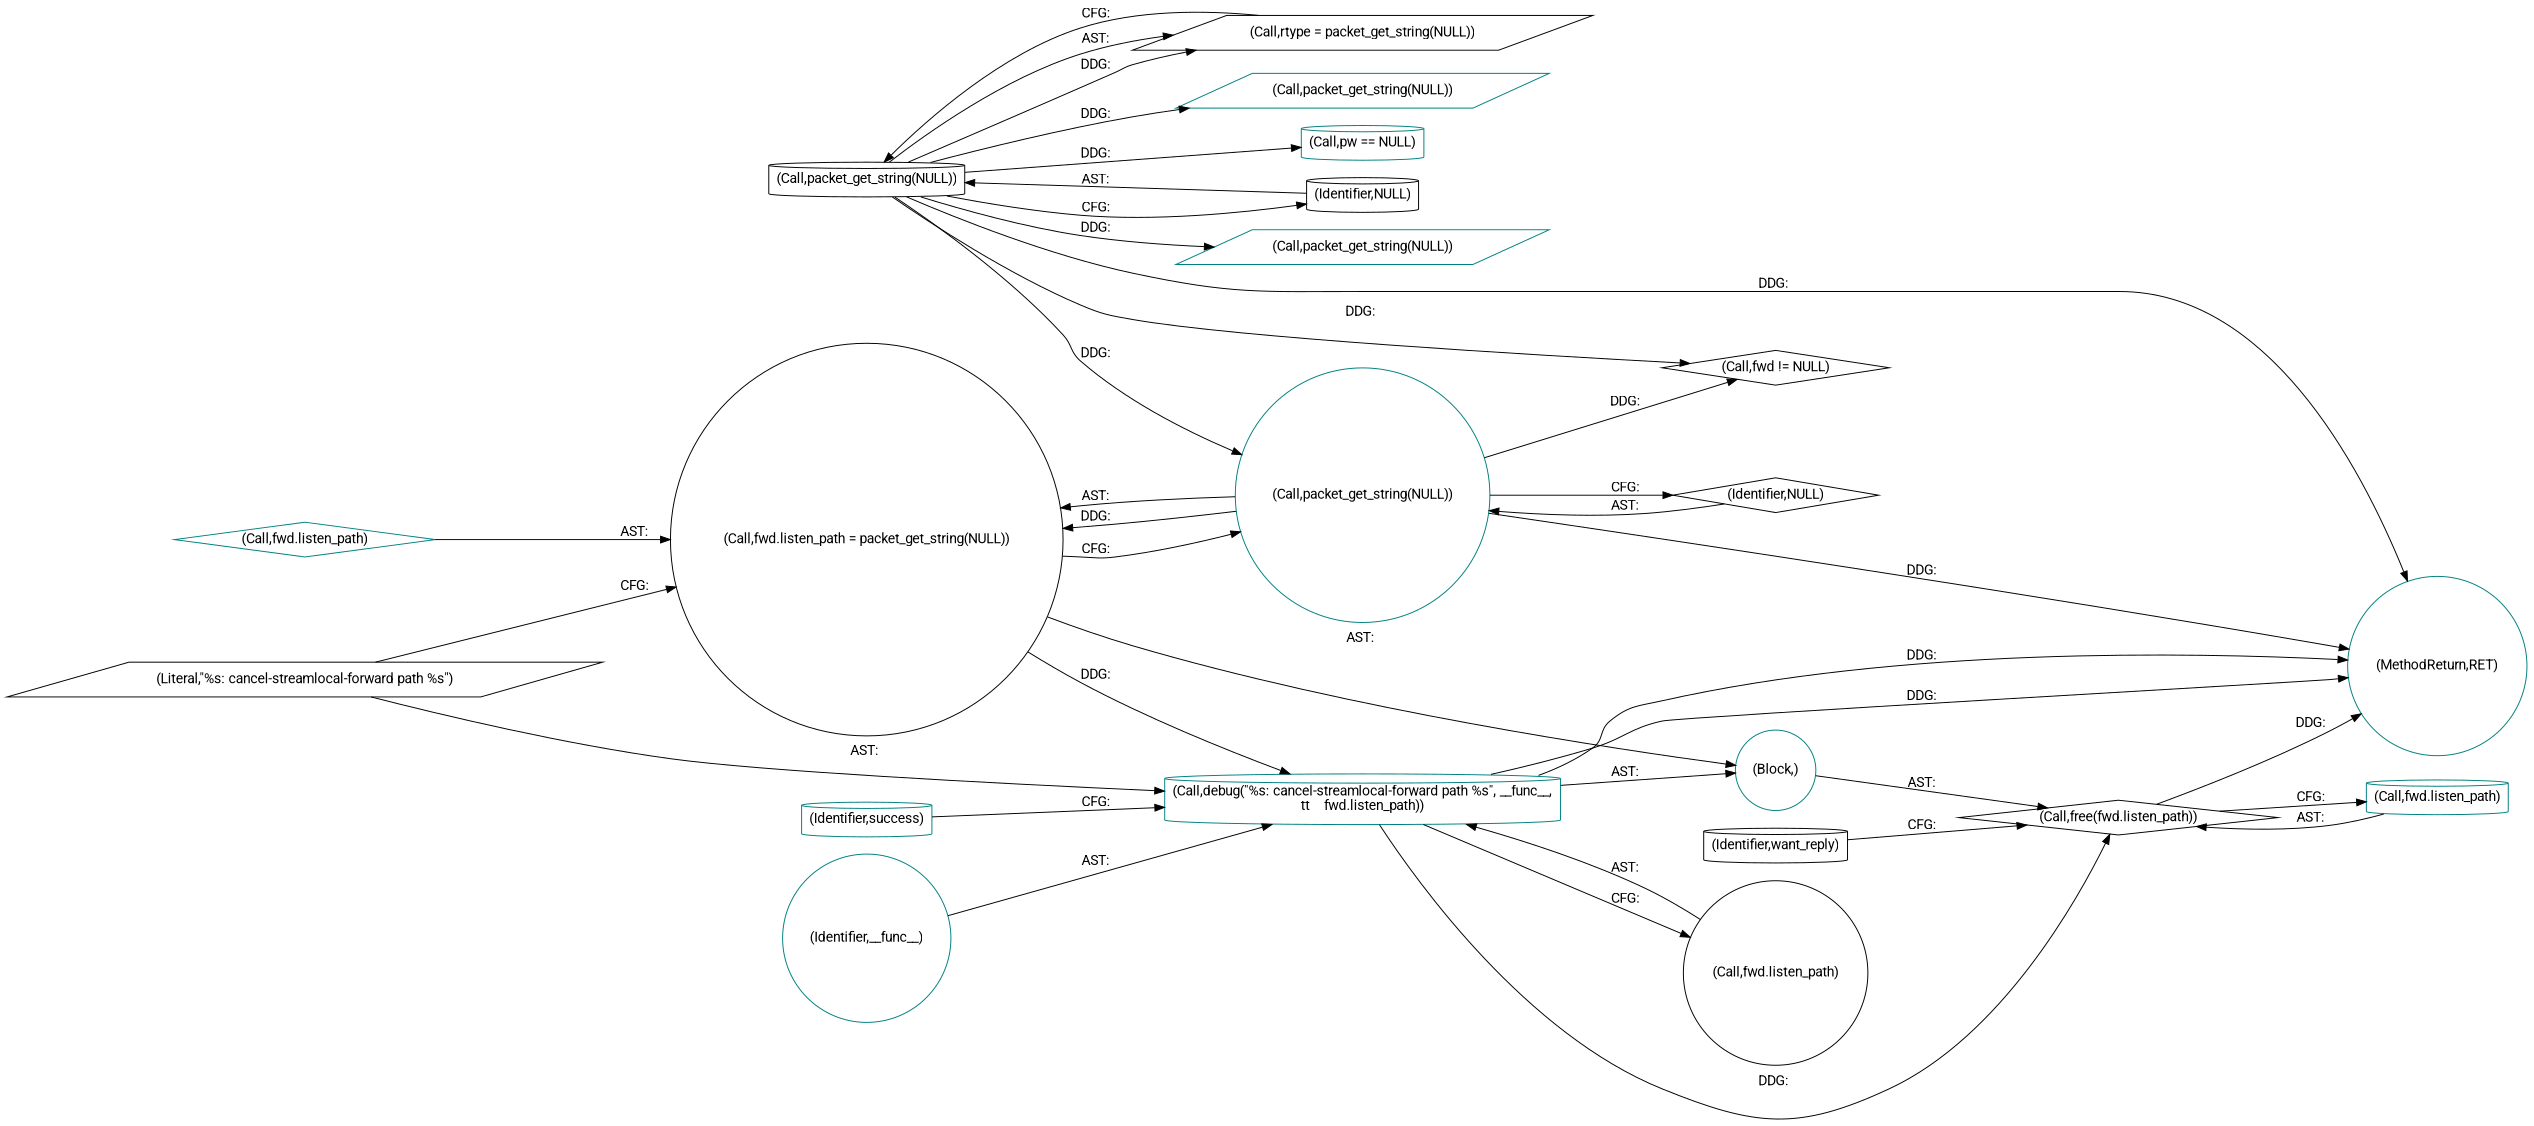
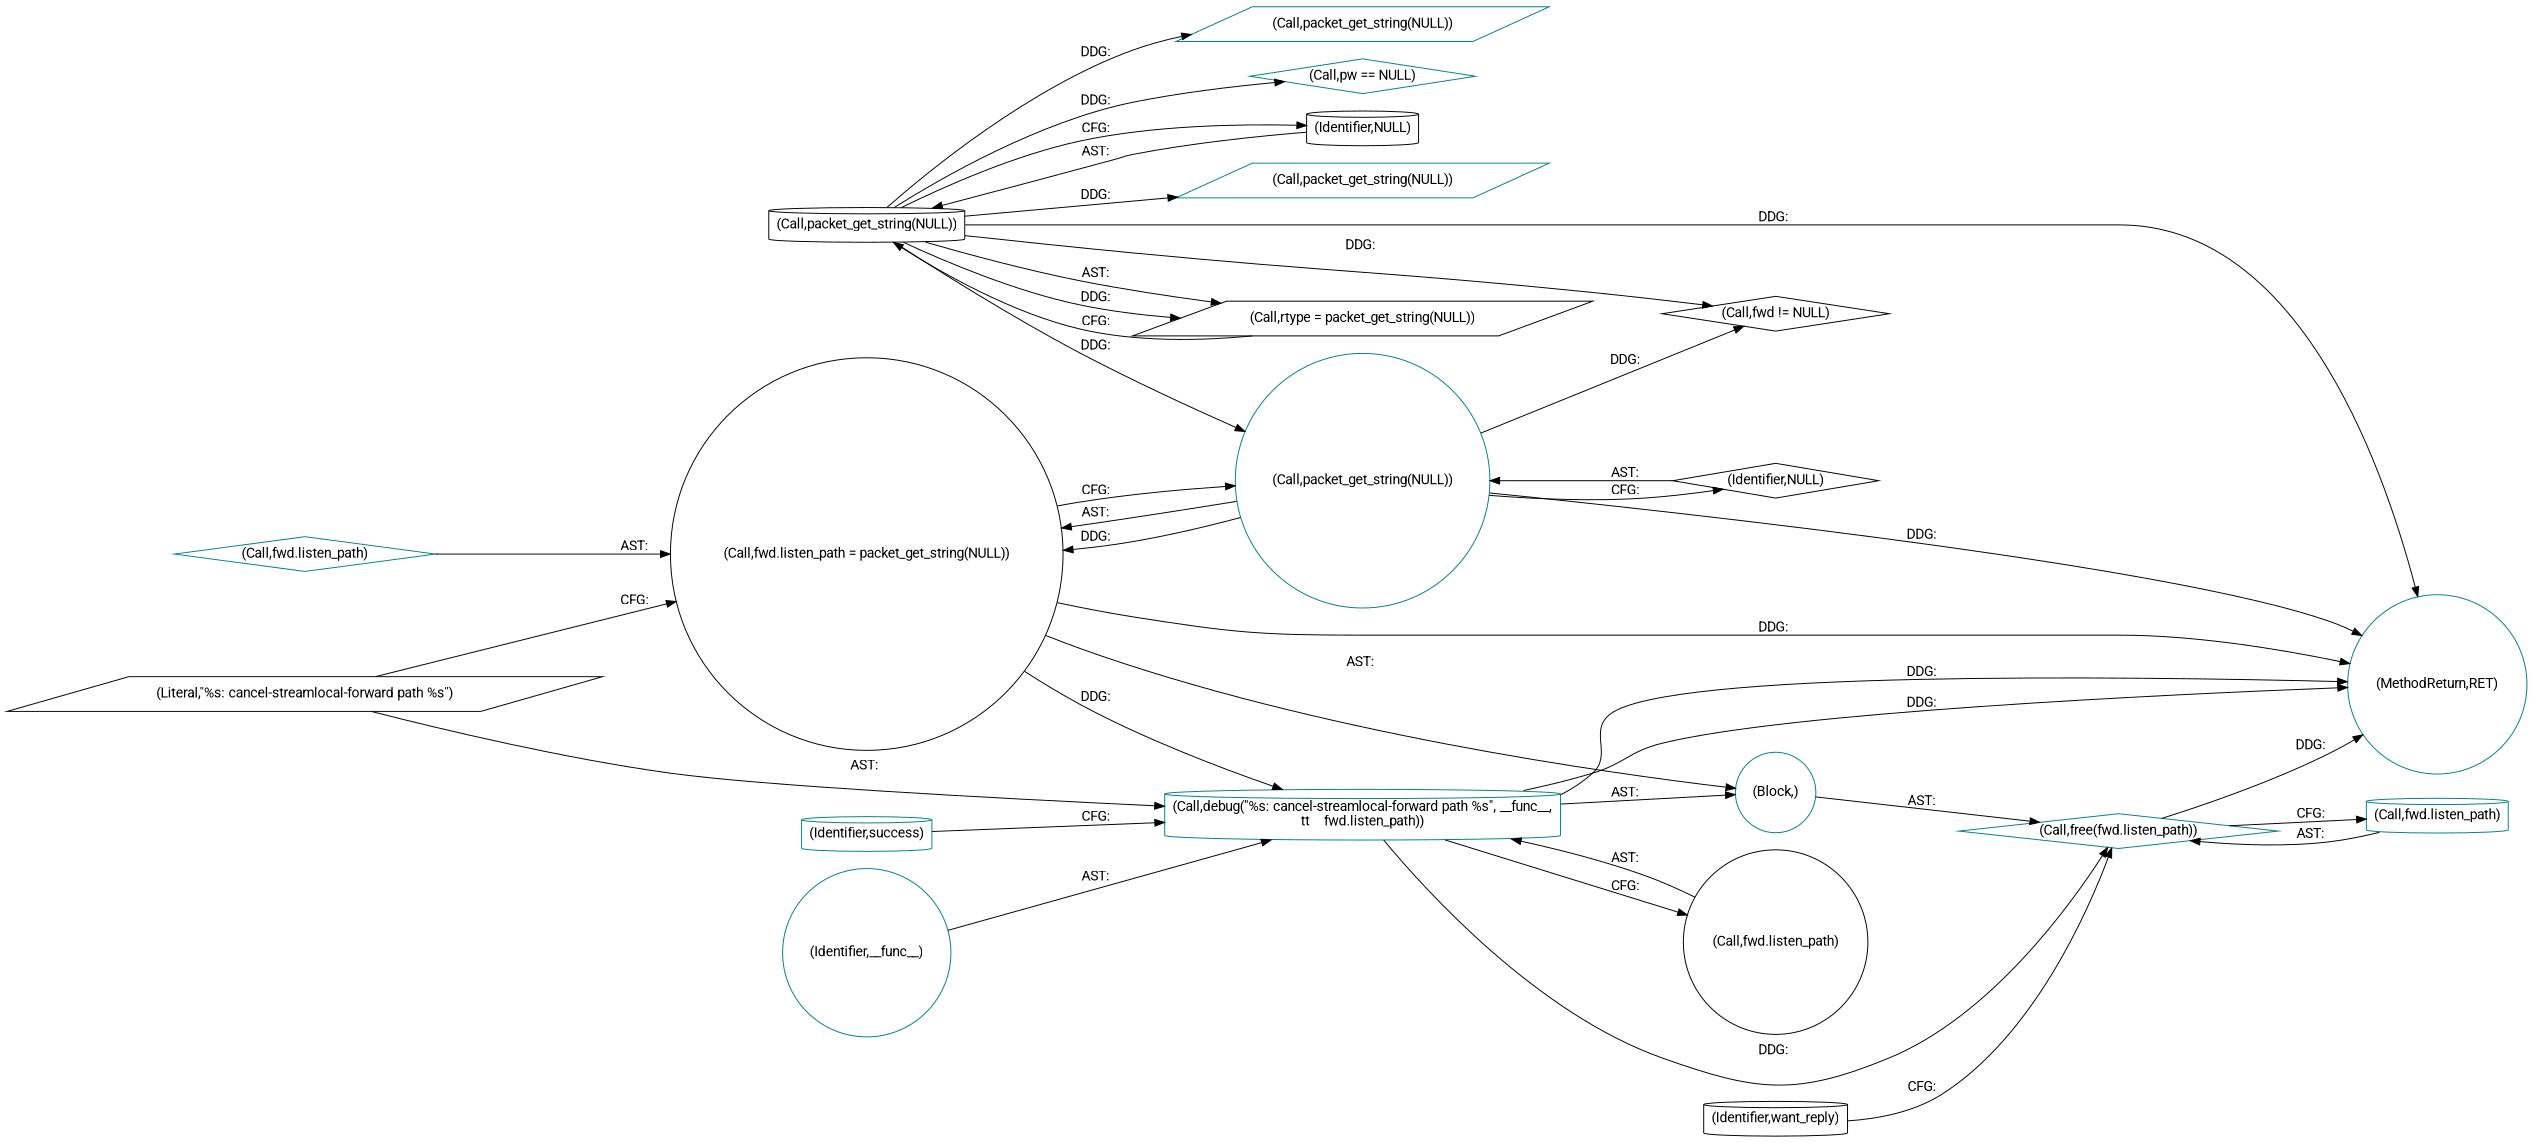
node "(Call,pw == NULL)": shape cylinder -> diamond
edge "(Call,fwd.listen_path = packet_get_string(NULL))" -> "(MethodReturn,RET)": added, label "DDG:"
node "(Call,free(fwd.listen_path))": color black -> teal
